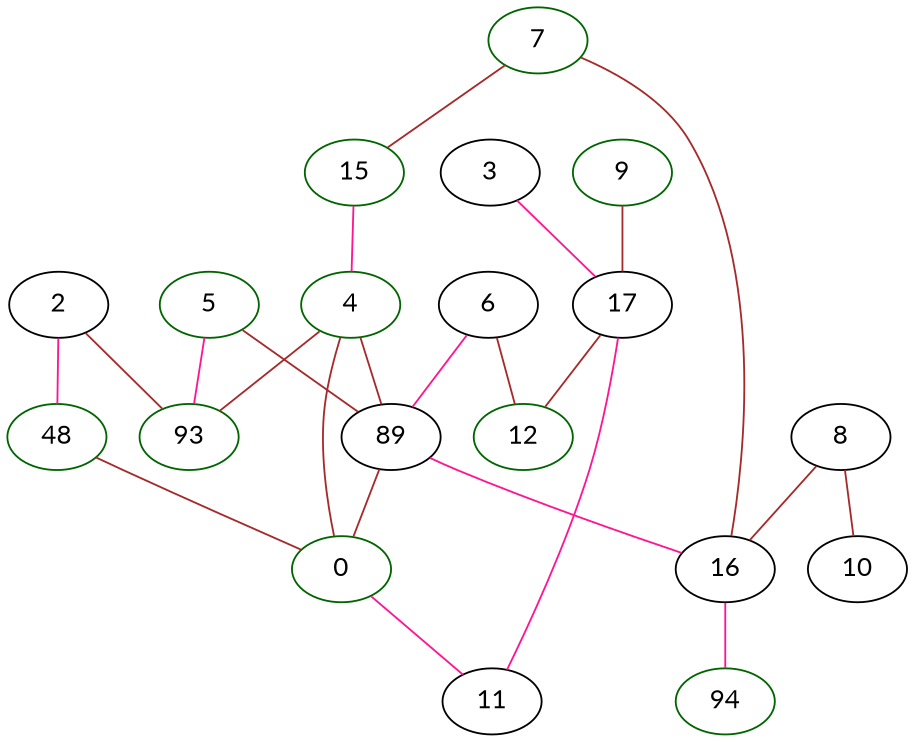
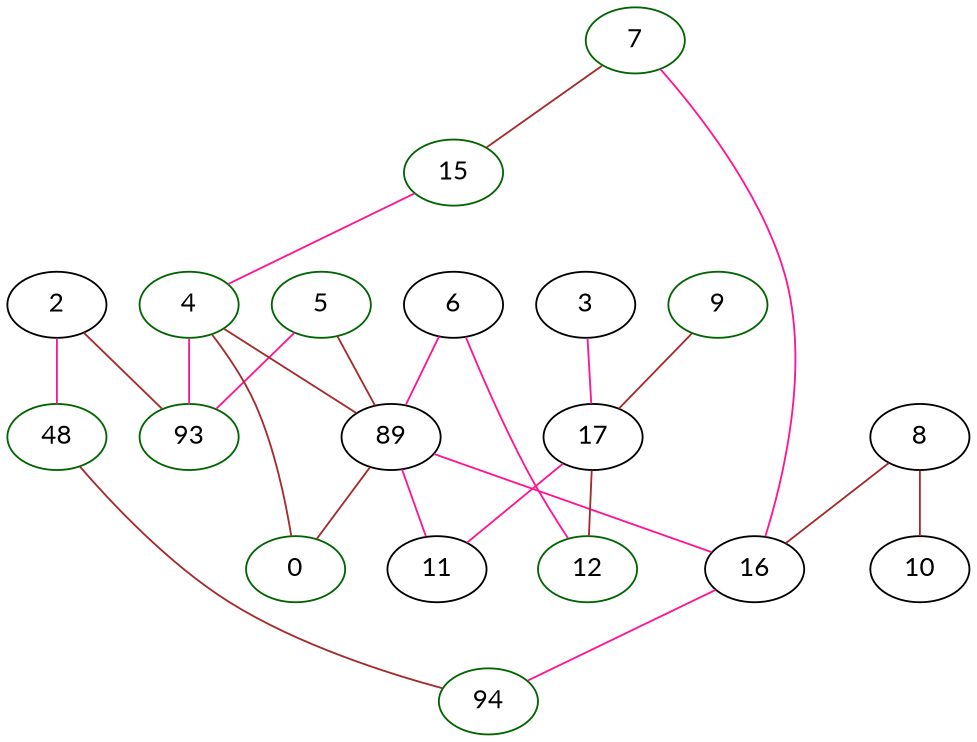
edge "7" -- "16": color brown -> deeppink
edge "4" -- "93": color brown -> deeppink
edge "6" -- "12": color brown -> deeppink
edge "48" -- "0": now "48" -- "94"
edge "0" -- "11": now "89" -- "11"
